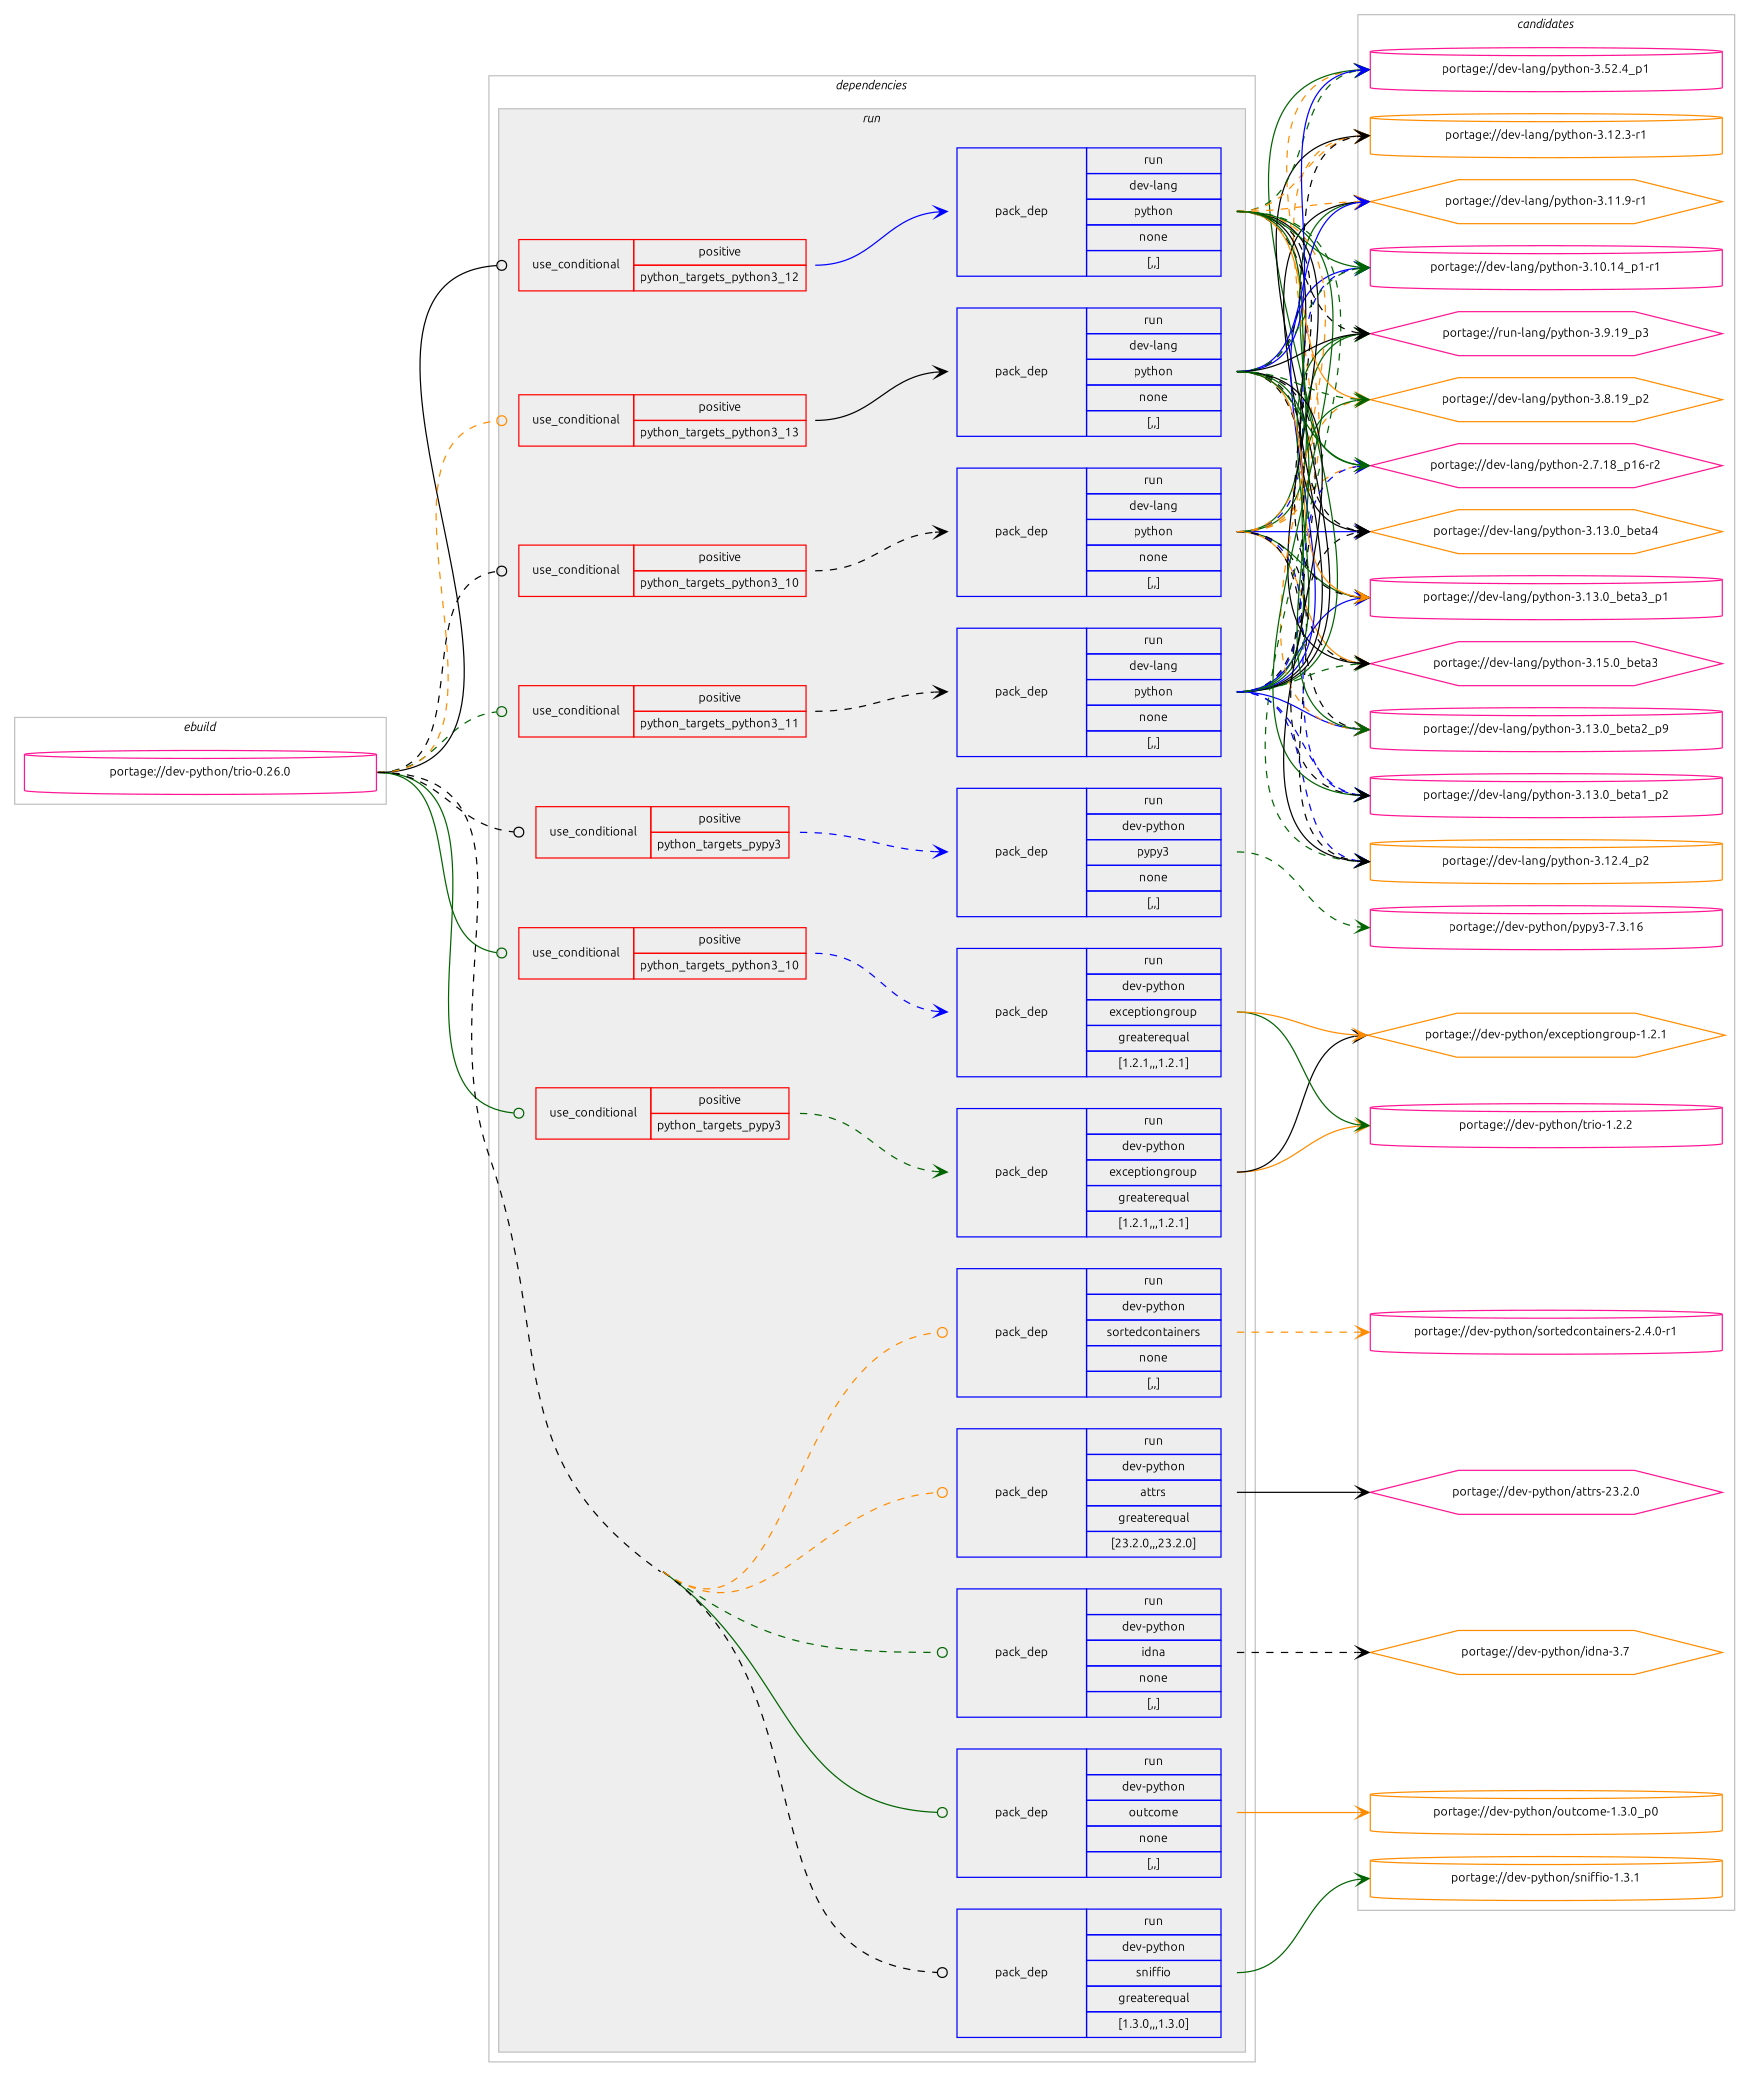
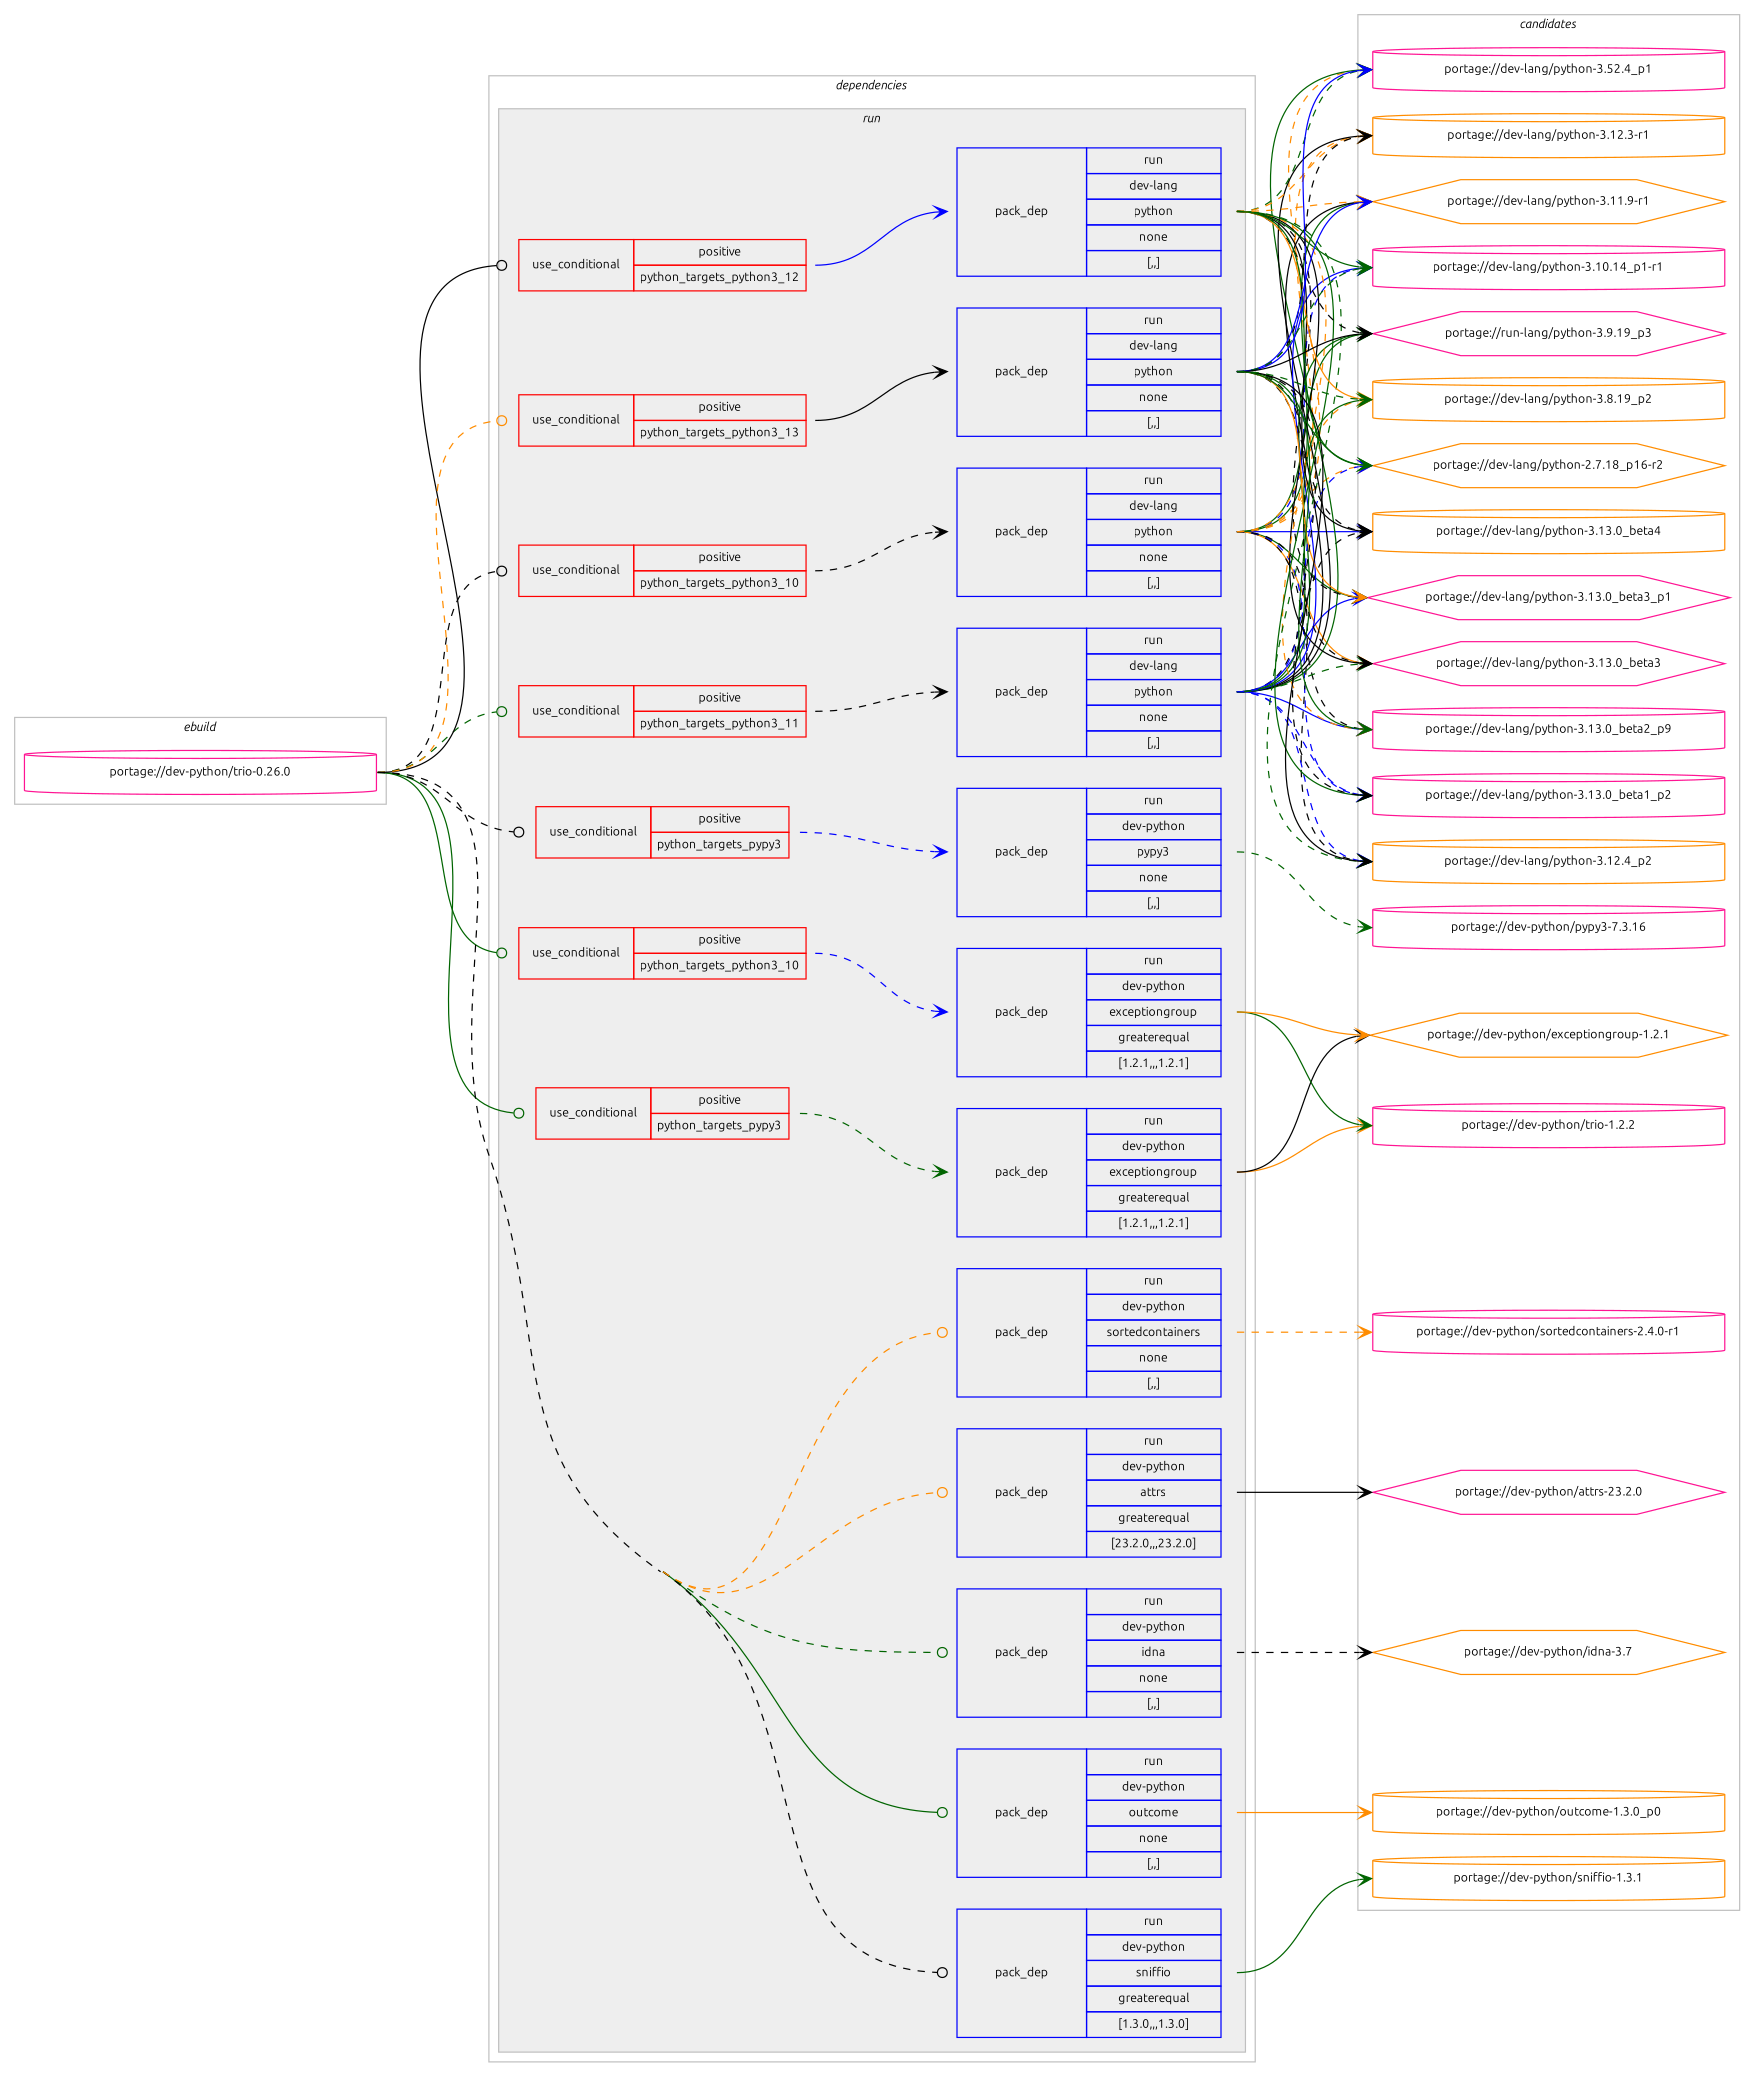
node "portage://dev-lang/python-3.8.19_p2": shape hexagon -> cylinder
node "portage://dev-lang/python-2.7.18_p16-r2": color deeppink -> darkorange
node "portage://dev-lang/python-3.13.0_beta4": shape hexagon -> cylinder
node "portage://dev-lang/python-3.13.0_beta3_p1": shape cylinder -> hexagon
node "portage://dev-lang/python-3.15.0_beta3": label "portage://dev-lang/python-3.15.0_beta3" -> "portage://dev-lang/python-3.13.0_beta3"
